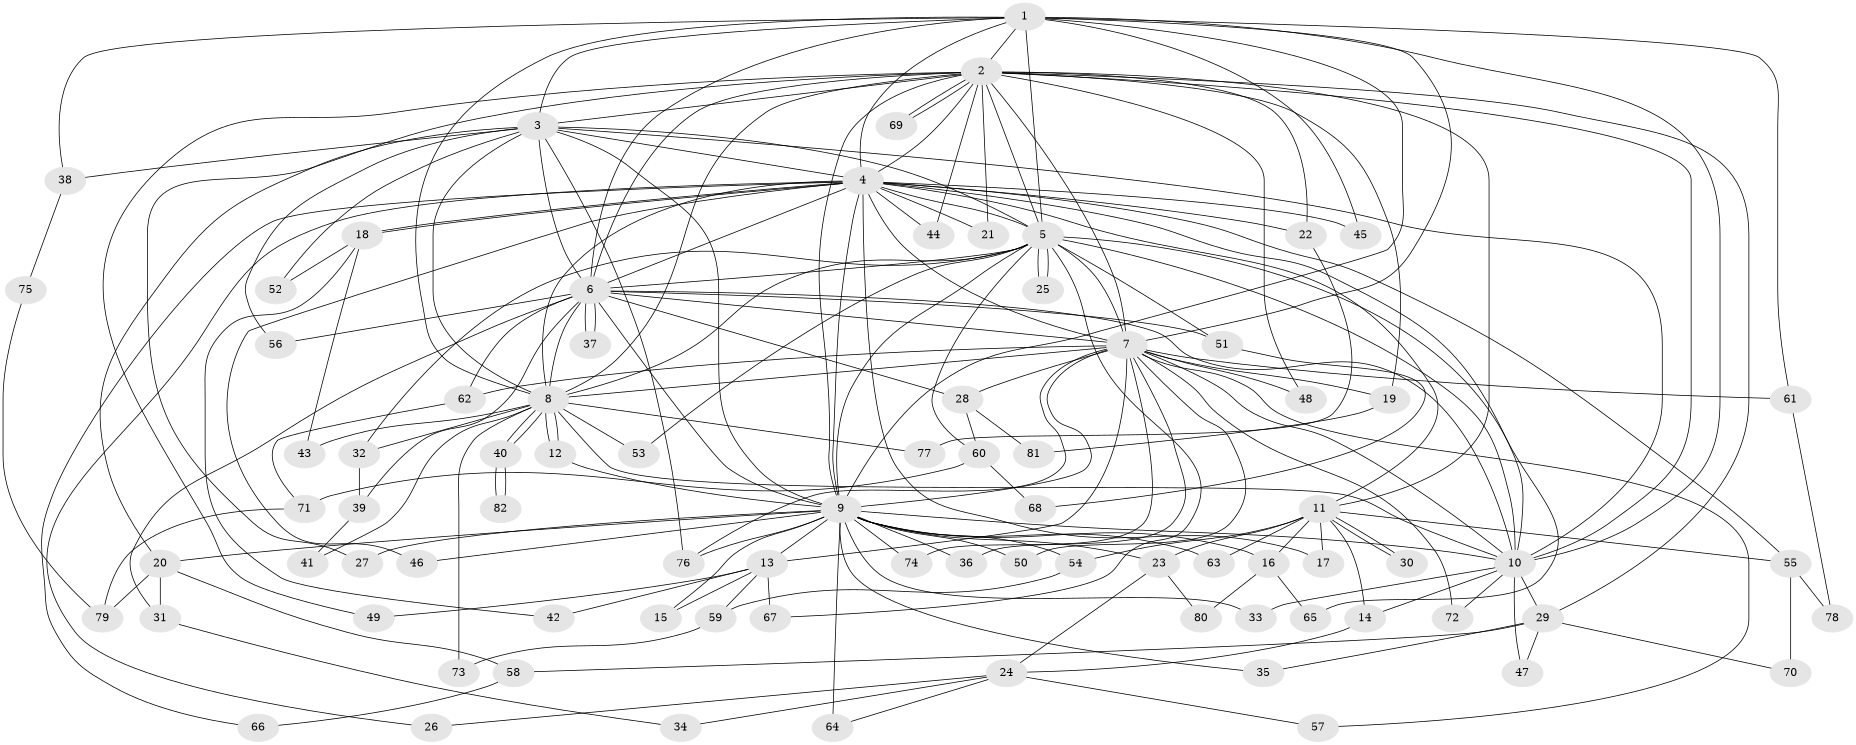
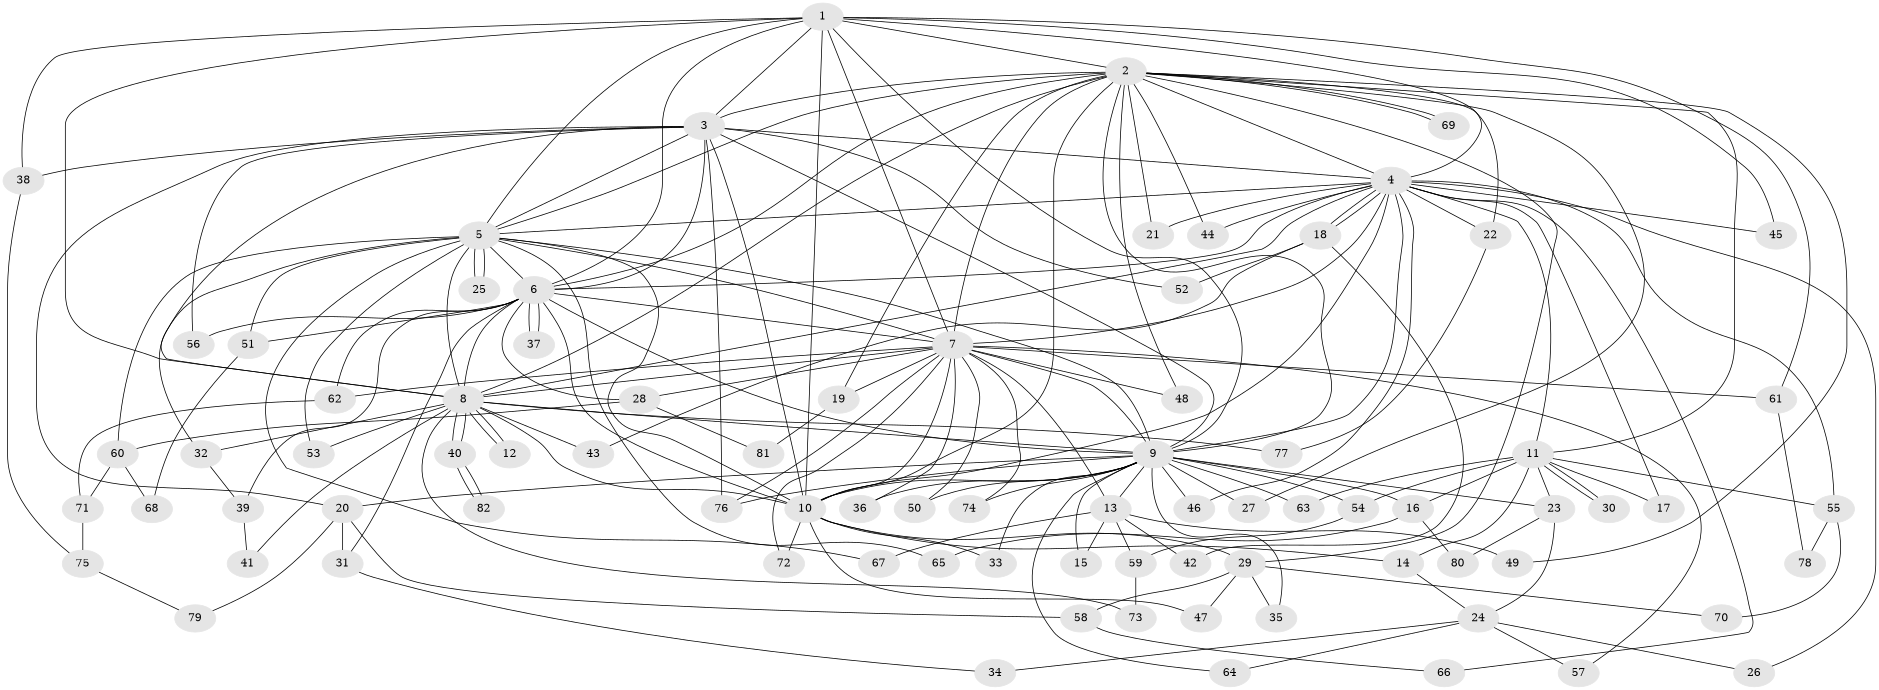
edge "12" -- "9": now "8" -- "9"
edge "71" -- "79": now "71" -- "75"
